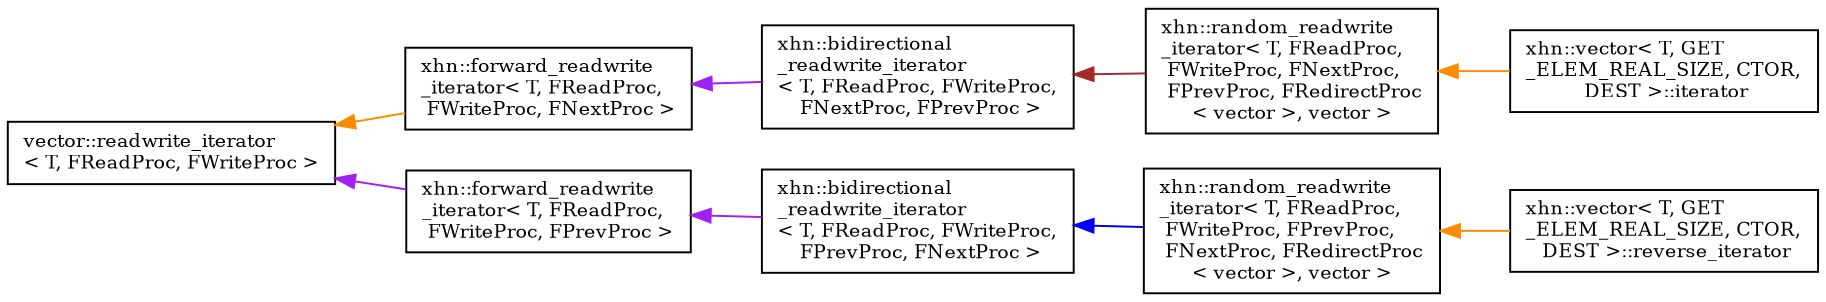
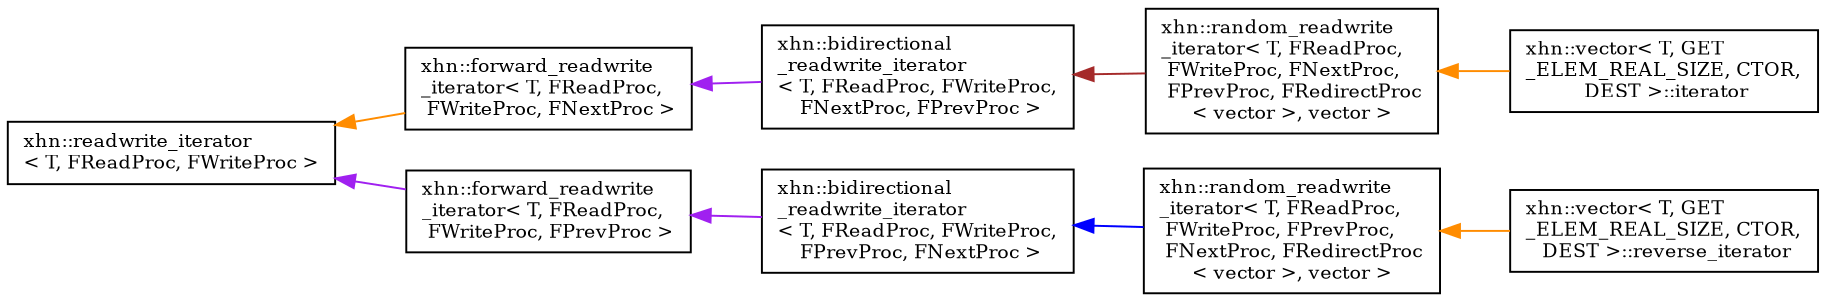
node "vector::readwrite_iterator < T, FReadProc, FWriteProc >": label "vector::readwrite_iterator < T, FReadProc, FWriteProc >" -> "xhn::readwrite_iterator < T, FReadProc, FWriteProc >"
